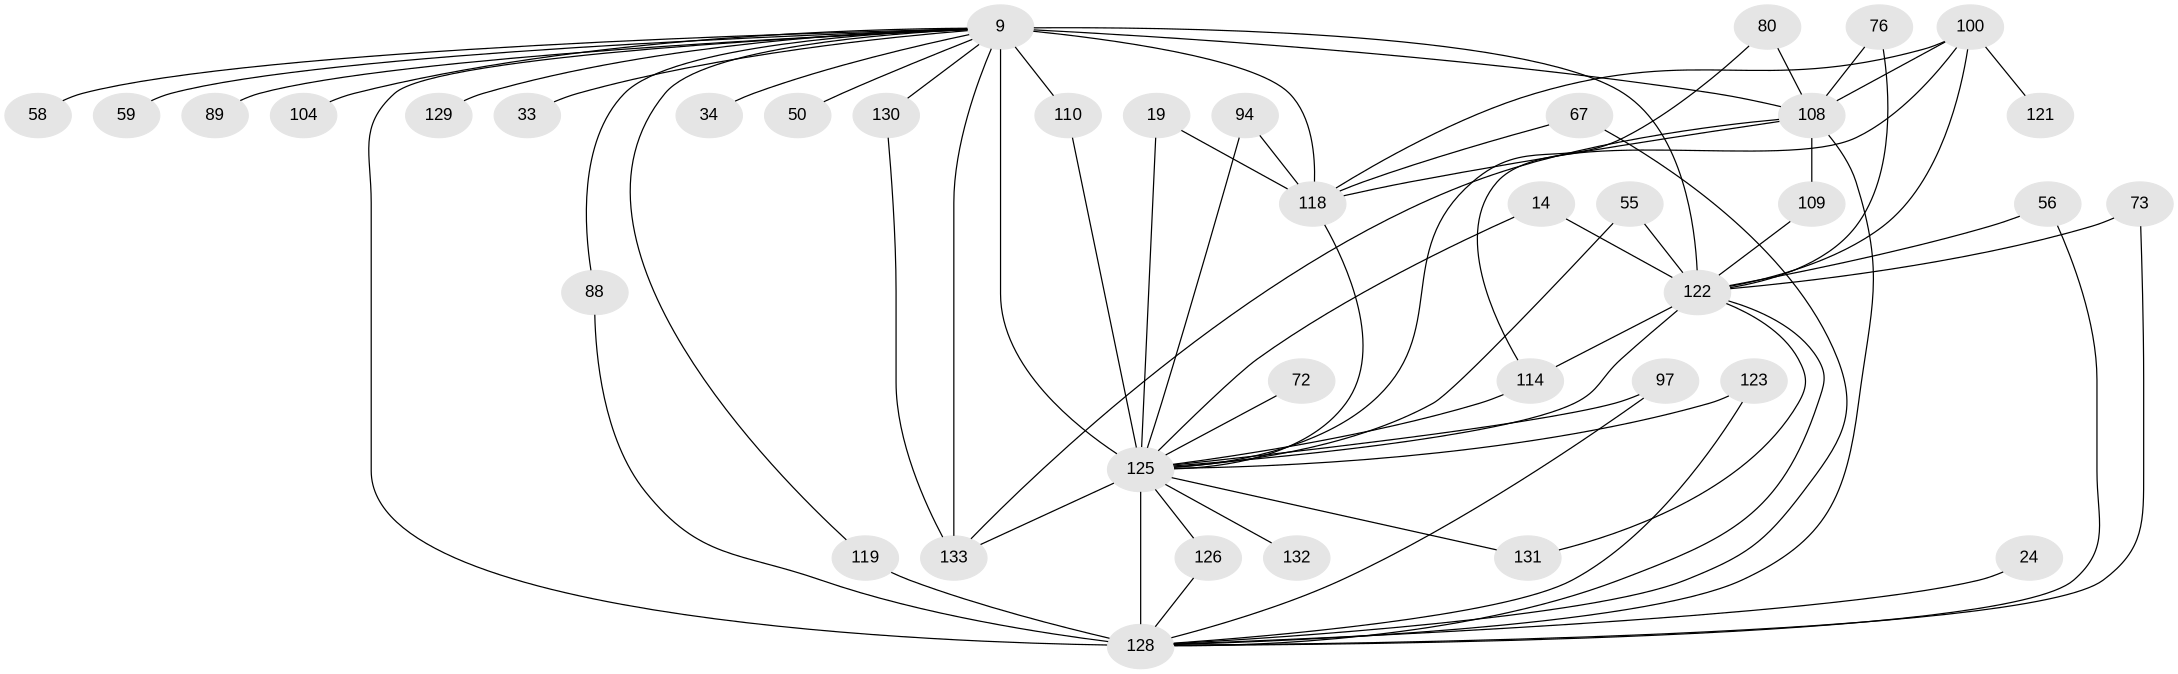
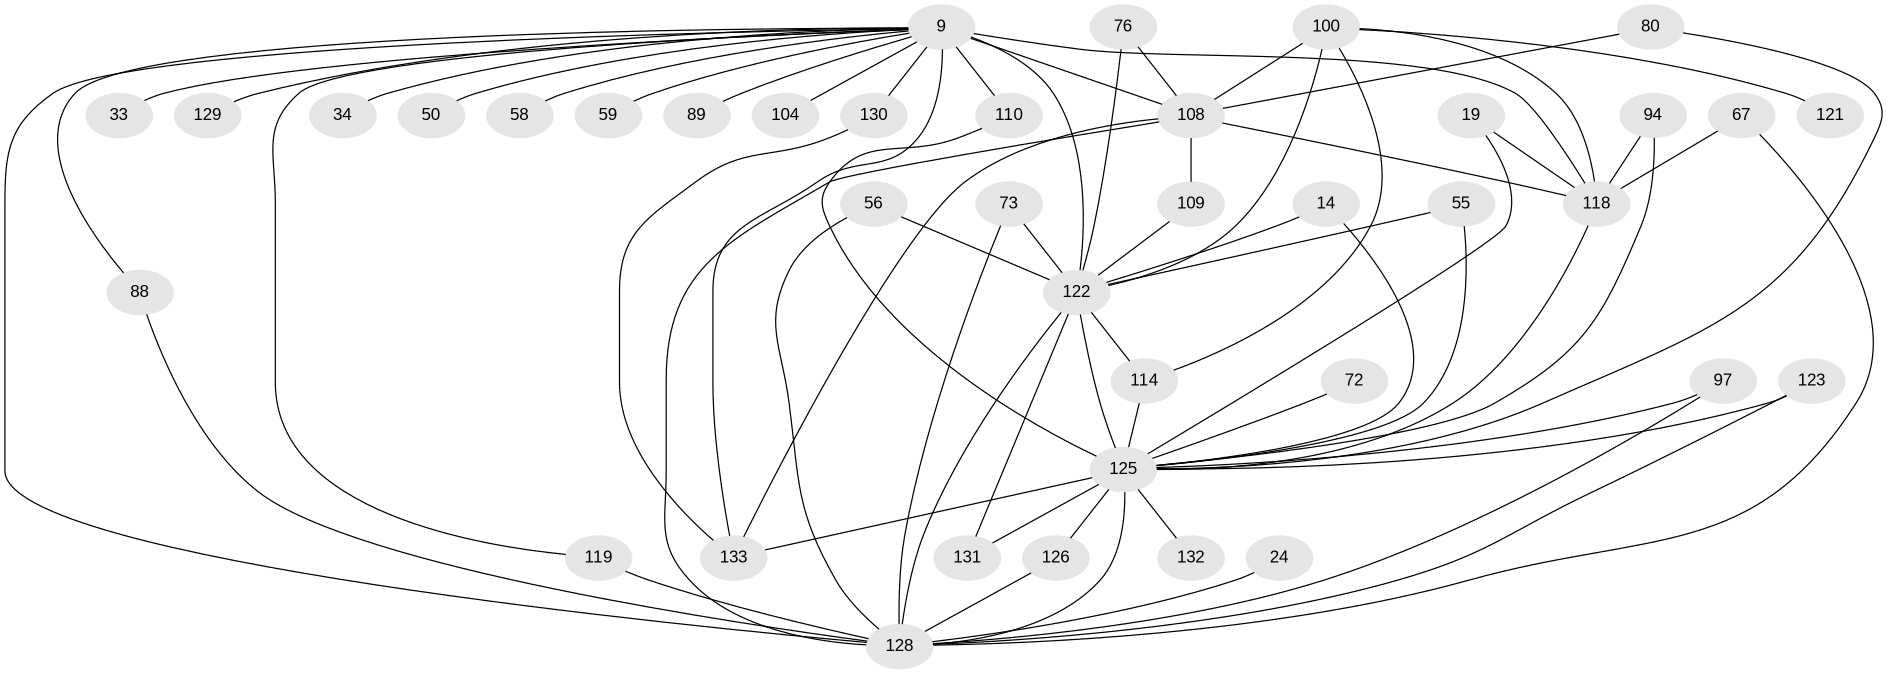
edge "9" -- "125": removed
